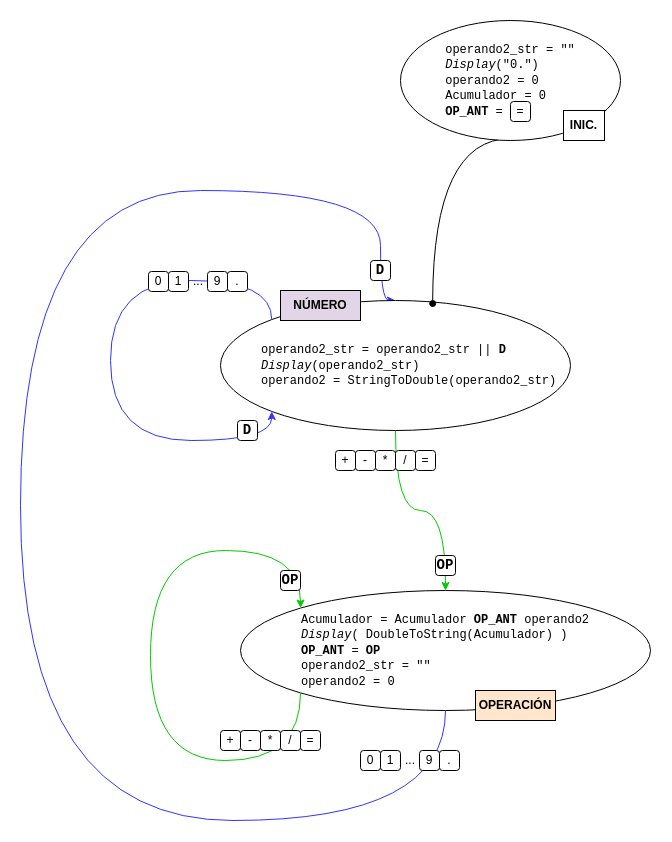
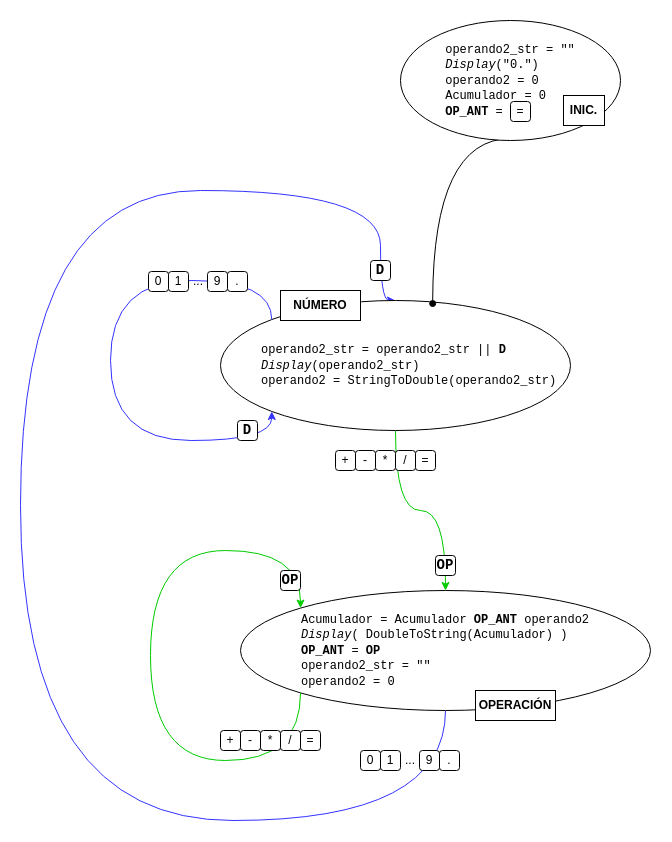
node "INIC.": moved (584, 126) -> (584, 111)
node "NÚMERO": fillcolor #e1d5e7 -> #ffffff
node "OPERACIÓN": fillcolor #ffe6cc -> #ffffff
